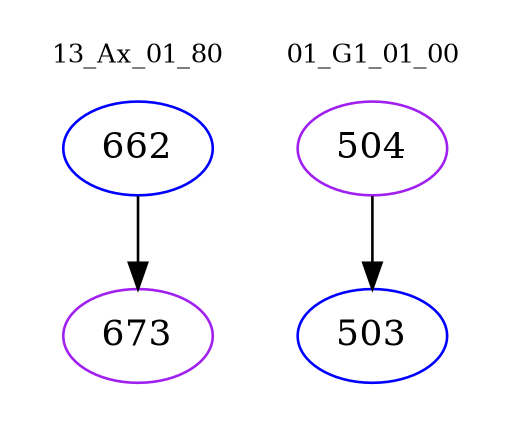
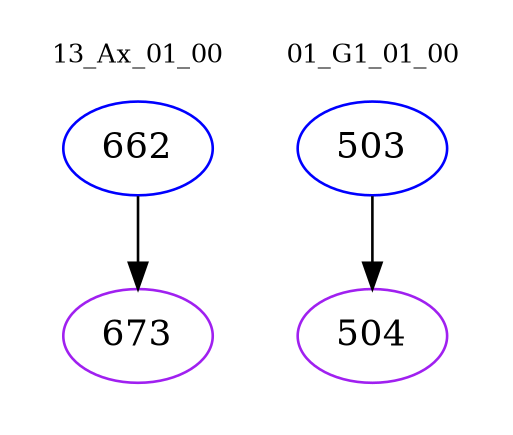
cluster "13_Ax_01_80": label "13_Ax_01_80" -> "13_Ax_01_00"
edge "504" -> "503": reversed
